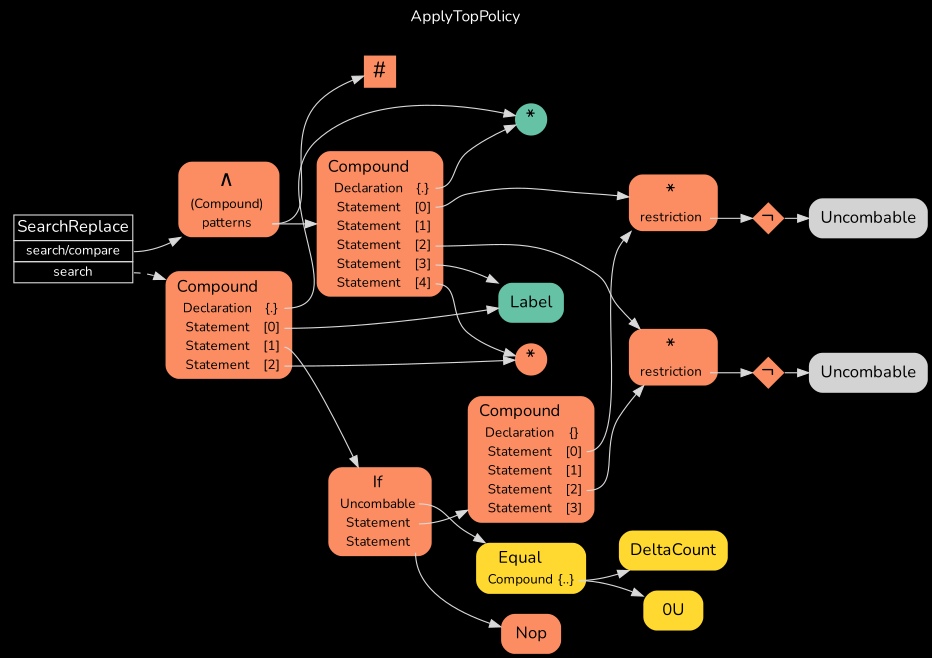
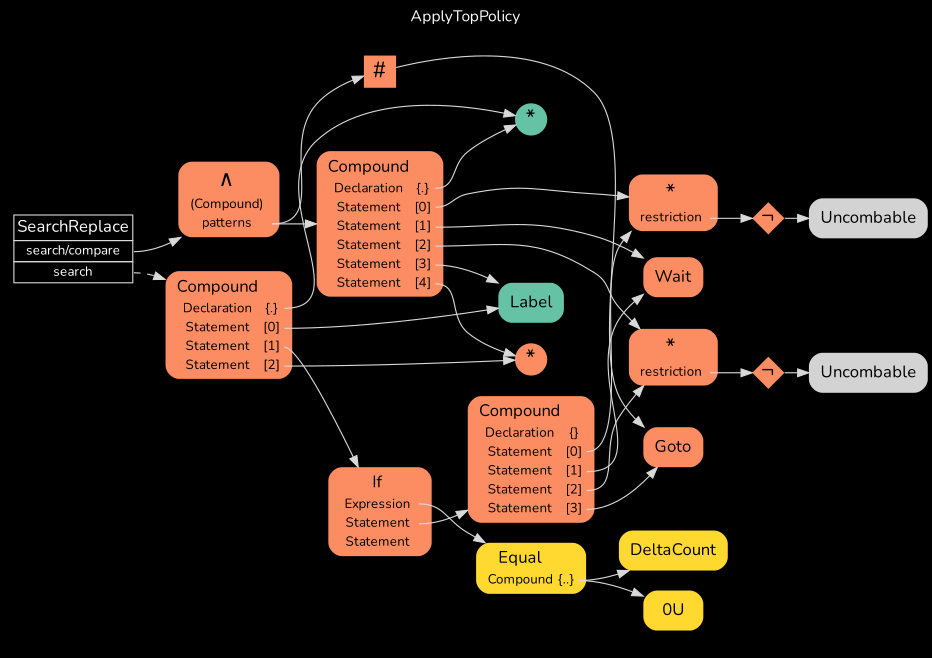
node "Wait": added
node "Goto": added
node "If": text "Uncombable" -> "Expression"
node "Nop": removed
